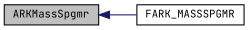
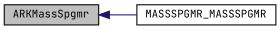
node "FARK_MASSSPGMR": label "FARK_MASSSPGMR" -> "MASSSPGMR_MASSSPGMR"
